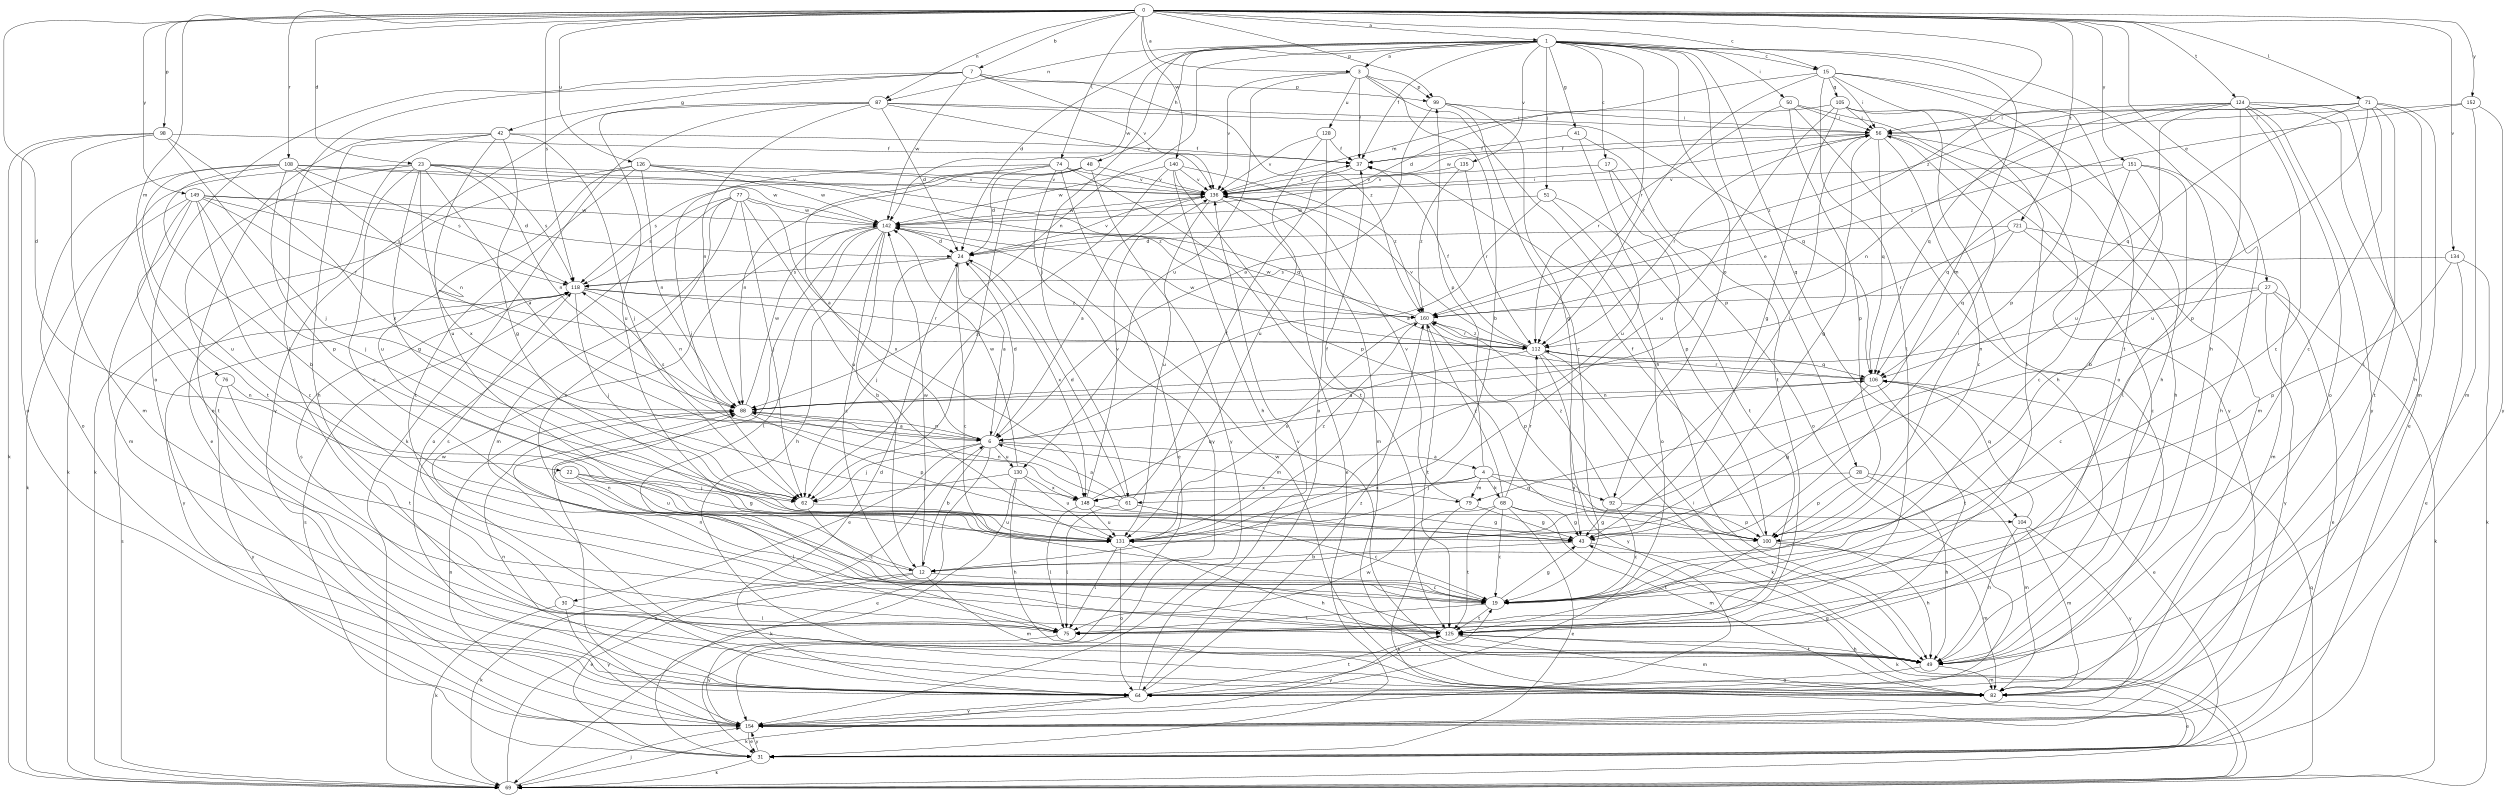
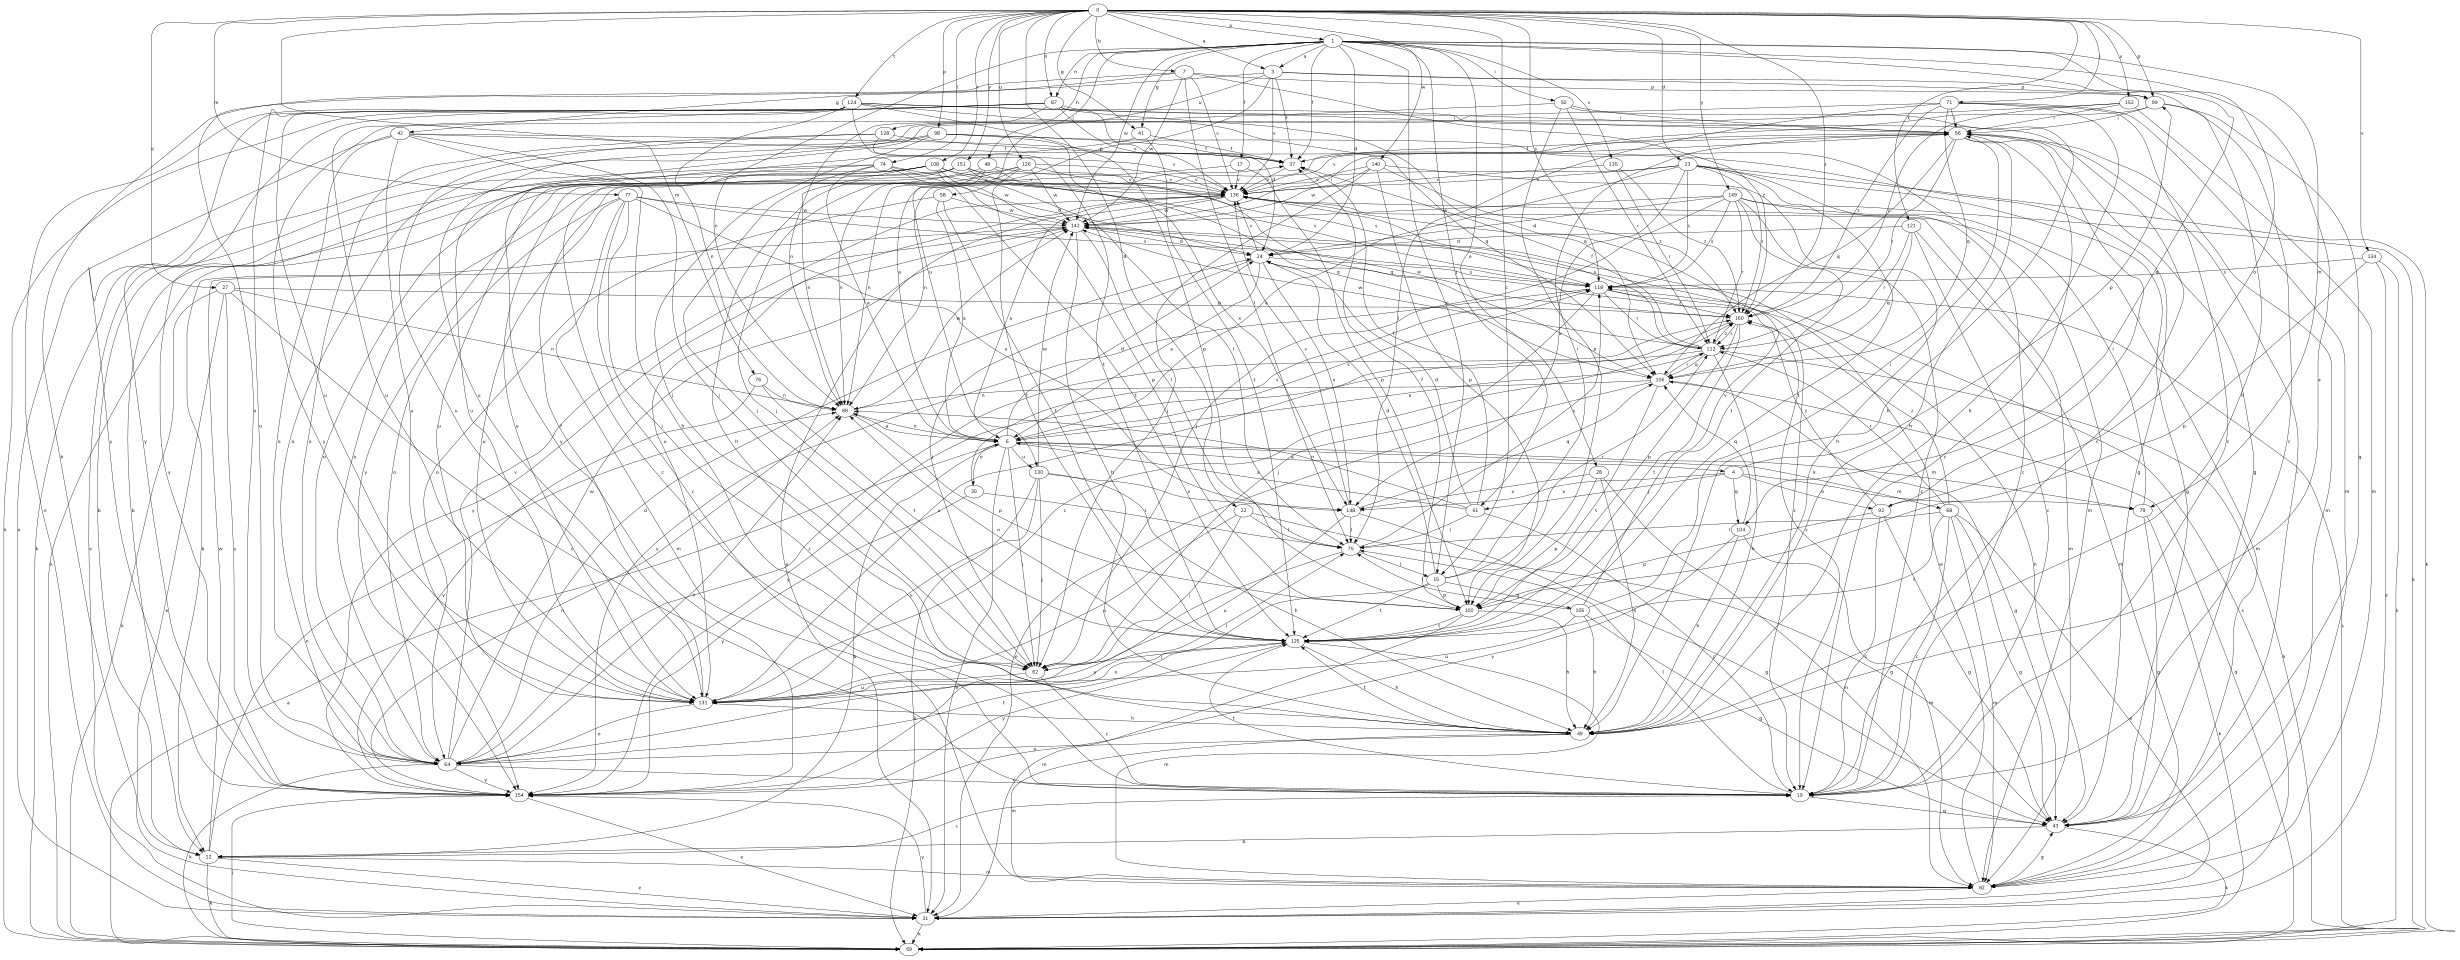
edge "0" -> "77": added, label "m"
edge "0" -> "41": added, label "g"
edge "1" -> "17": label "c" -> "f"
edge "128" -> "37": label "f" -> "p"
edge "105" -> "136": label "m" -> "v"
edge "56" -> "136": label "w" -> "v"
edge "1" -> "112": removed, label "r"
node "51": label "51" -> "58"
node "721": label "721" -> "121"
edge "118" -> "88": now "118" -> "43"
edge "79" -> "136": label "v" -> "i"
edge "1" -> "49": label "h" -> "a"
edge "124" -> "82": now "124" -> "125"
edge "4" -> "68": now "6" -> "68"
edge "112" -> "49": label "i" -> "h"
edge "142" -> "64": reversed
edge "100" -> "82": now "100" -> "31"
edge "68" -> "75": label "w" -> "l"
edge "15" -> "75": reversed
edge "125" -> "62": added, label "j"
edge "30" -> "69": removed, label "k"
